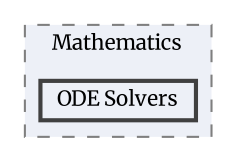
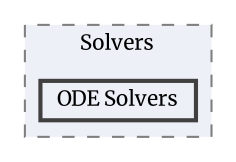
cluster "Mathematics": label "Mathematics" -> "Solvers"
